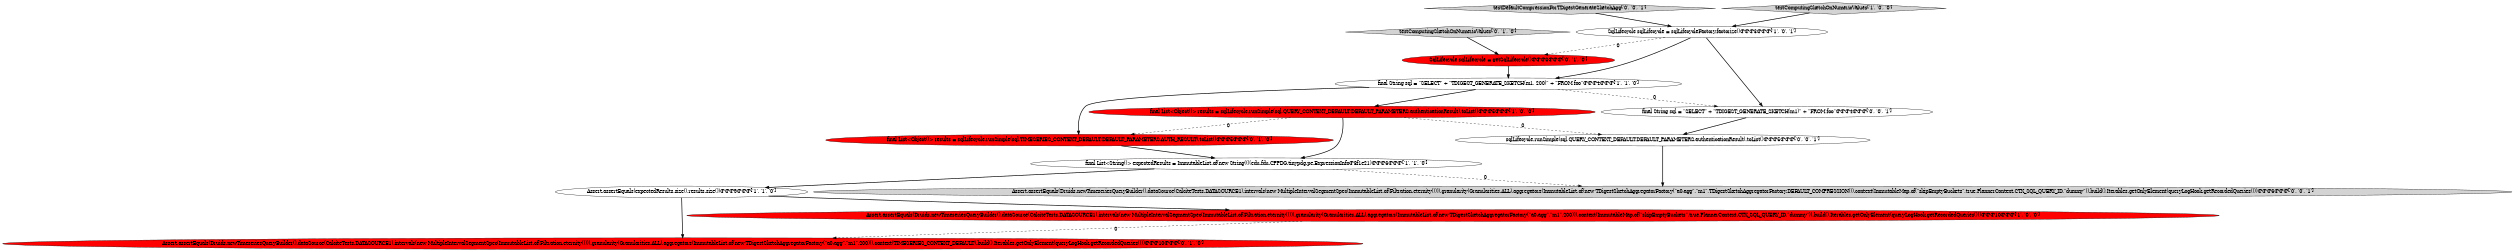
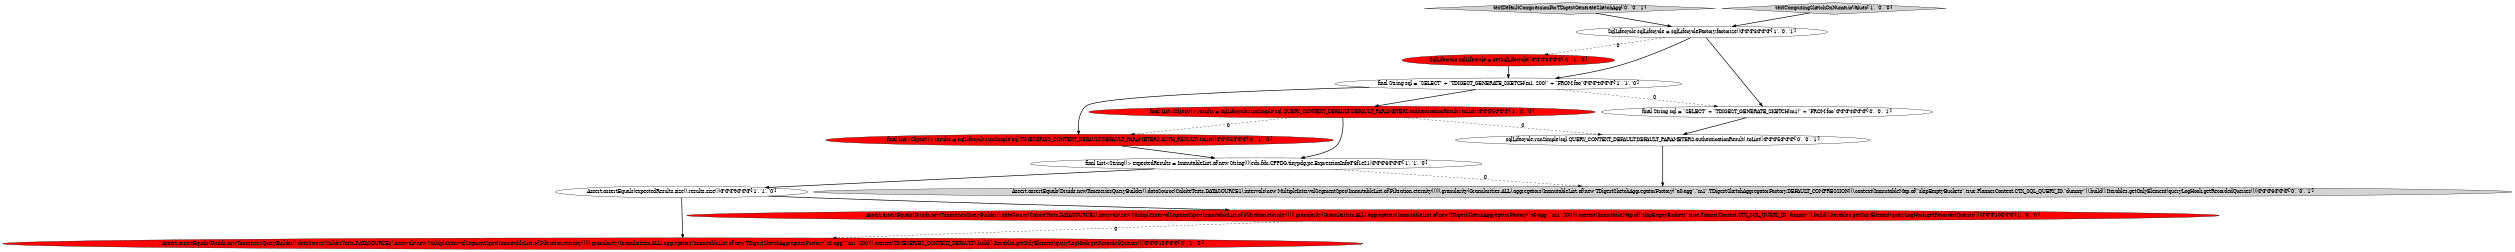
node "testComputingSketchOnNumericValues['0', '1', '0']": removed
